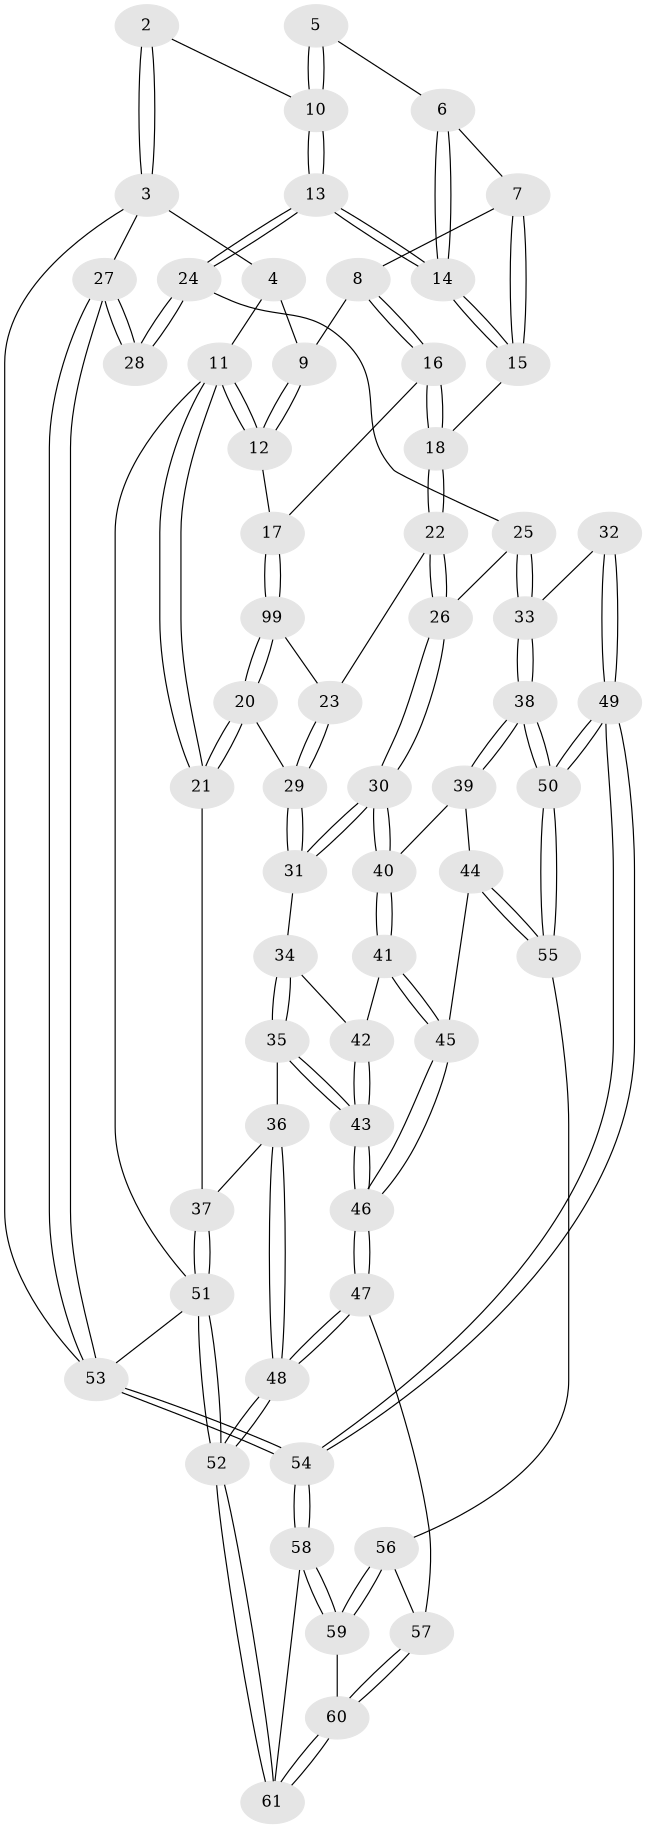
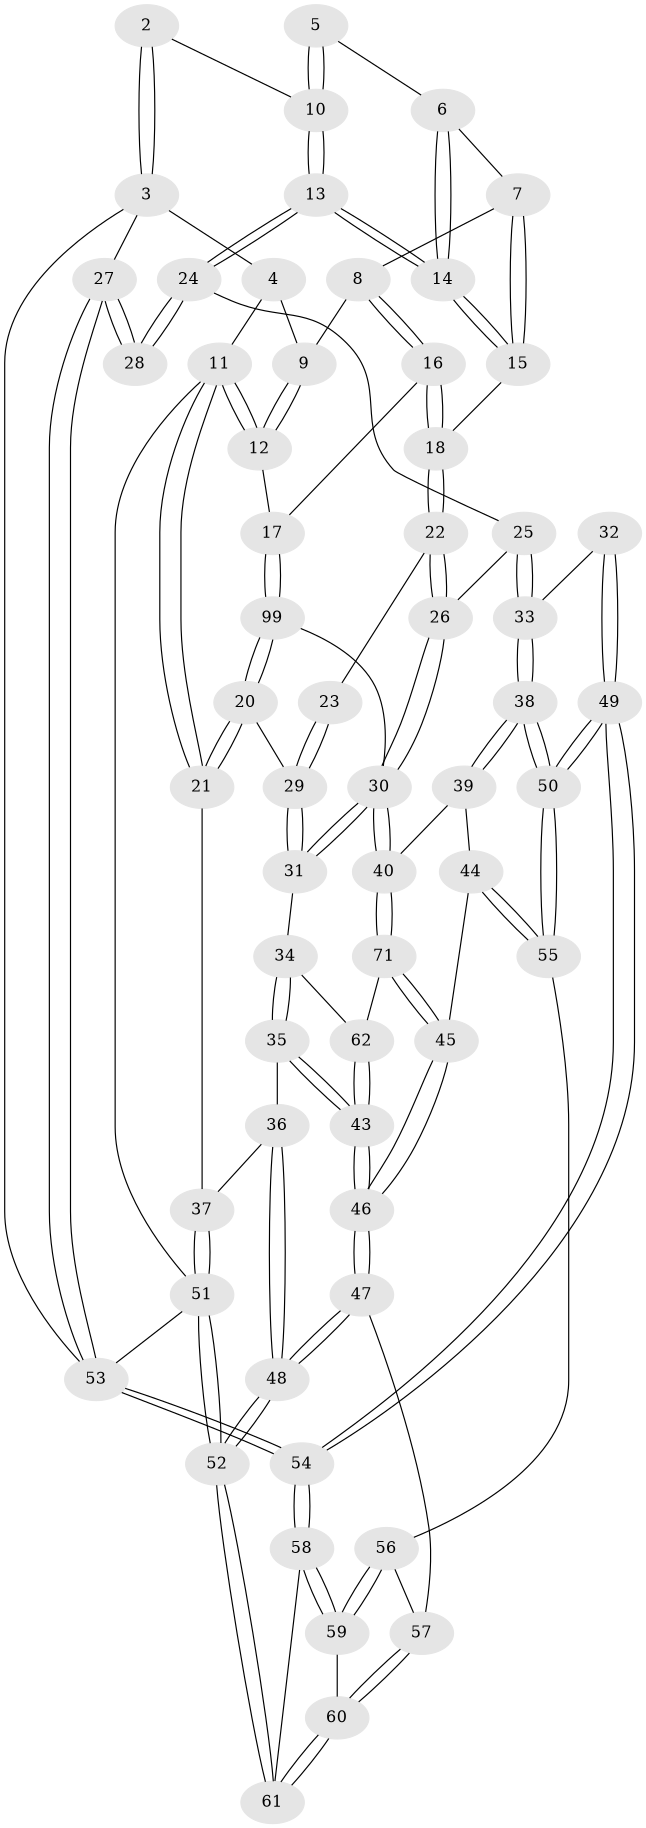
edge "99" -- "23": now "99" -- "30"
node "41": label "41" -> "71"
node "42": label "42" -> "62"
